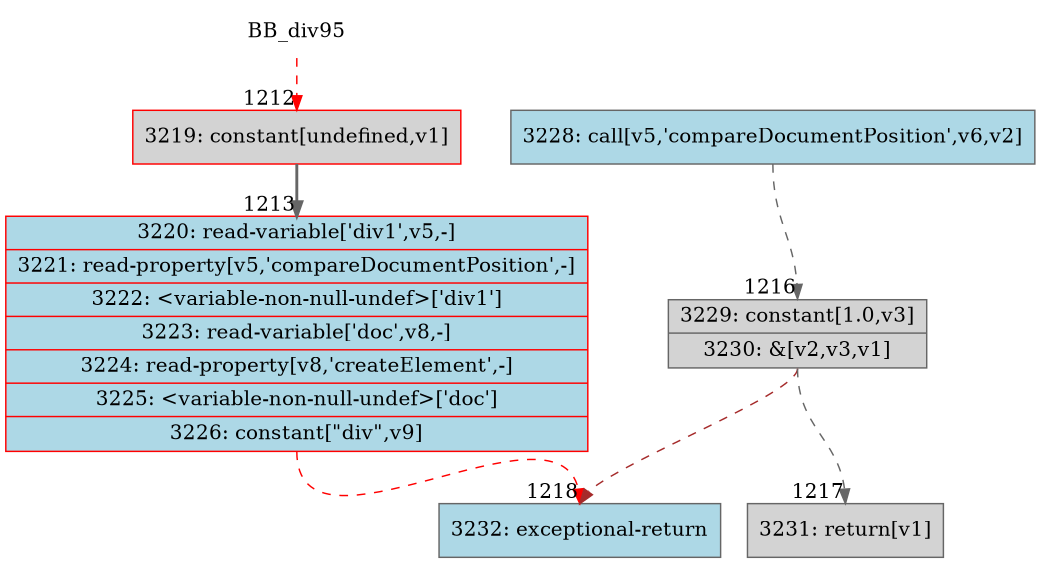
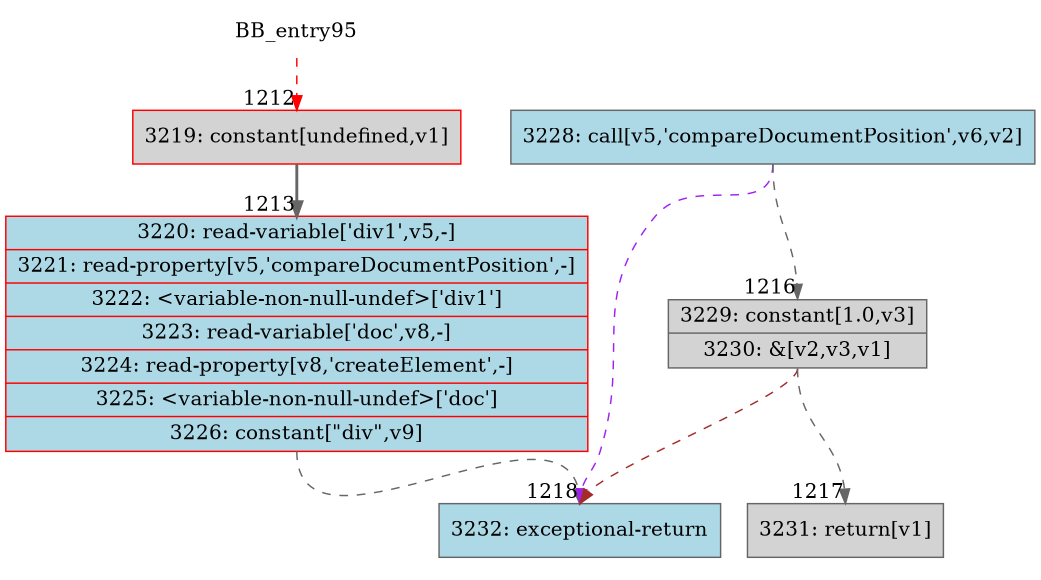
node "BB_div95": label "BB_div95" -> "BB_entry95"
edge "3228: call[v5,'compareDocumentPosition',v6,v2]" -> "3232: exceptional-return": added
edge "3220: read-variable['div1',v5,-]" -> "3232: exceptional-return": color red -> gray40
